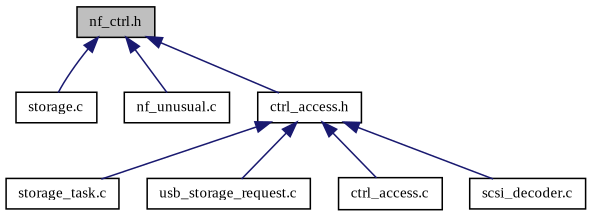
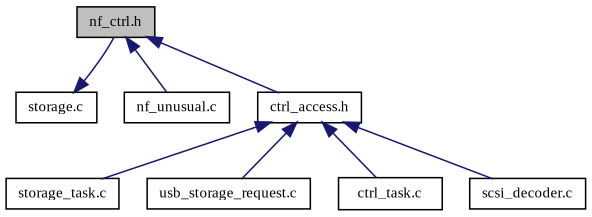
edge "storage.c" -> "nf_ctrl.h": reversed
node "ctrl_access.c": label "ctrl_access.c" -> "ctrl_task.c"
